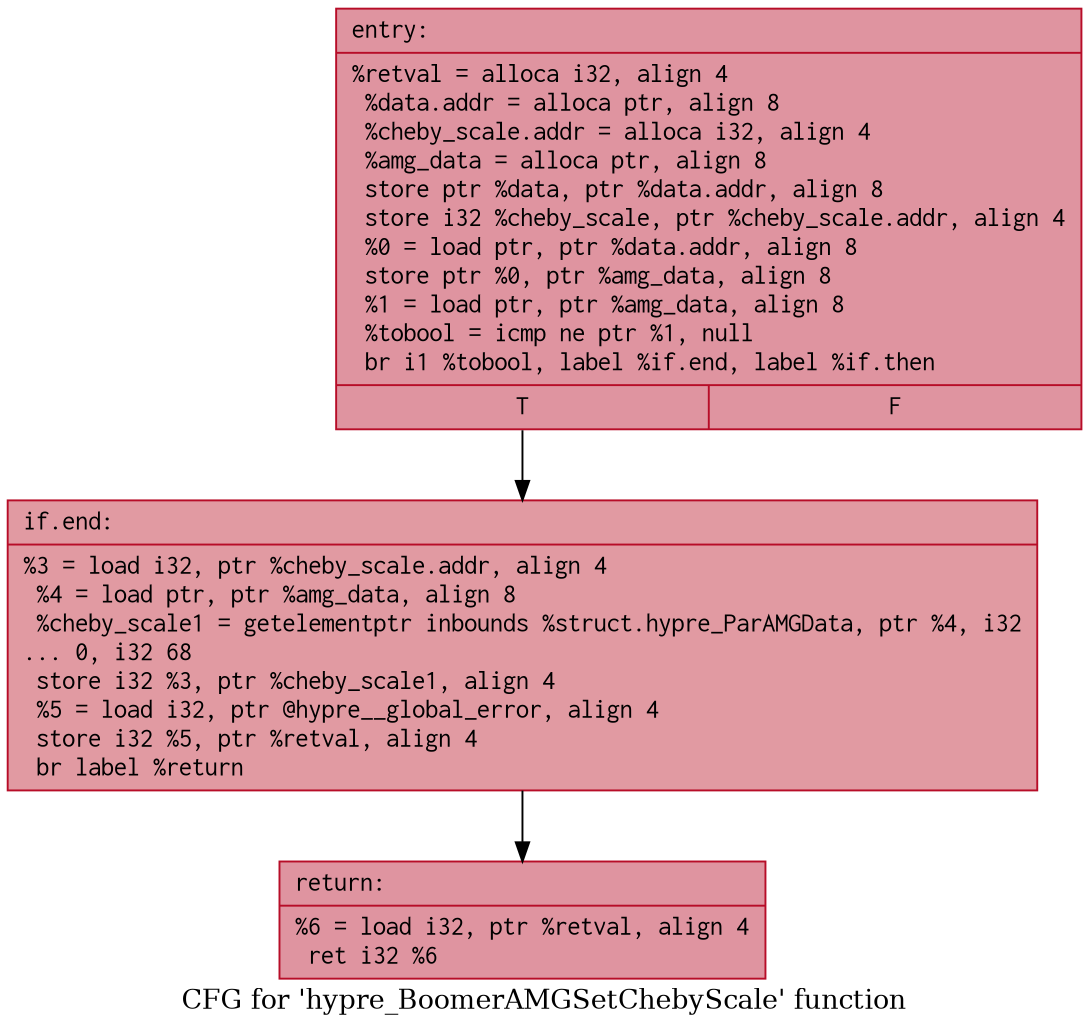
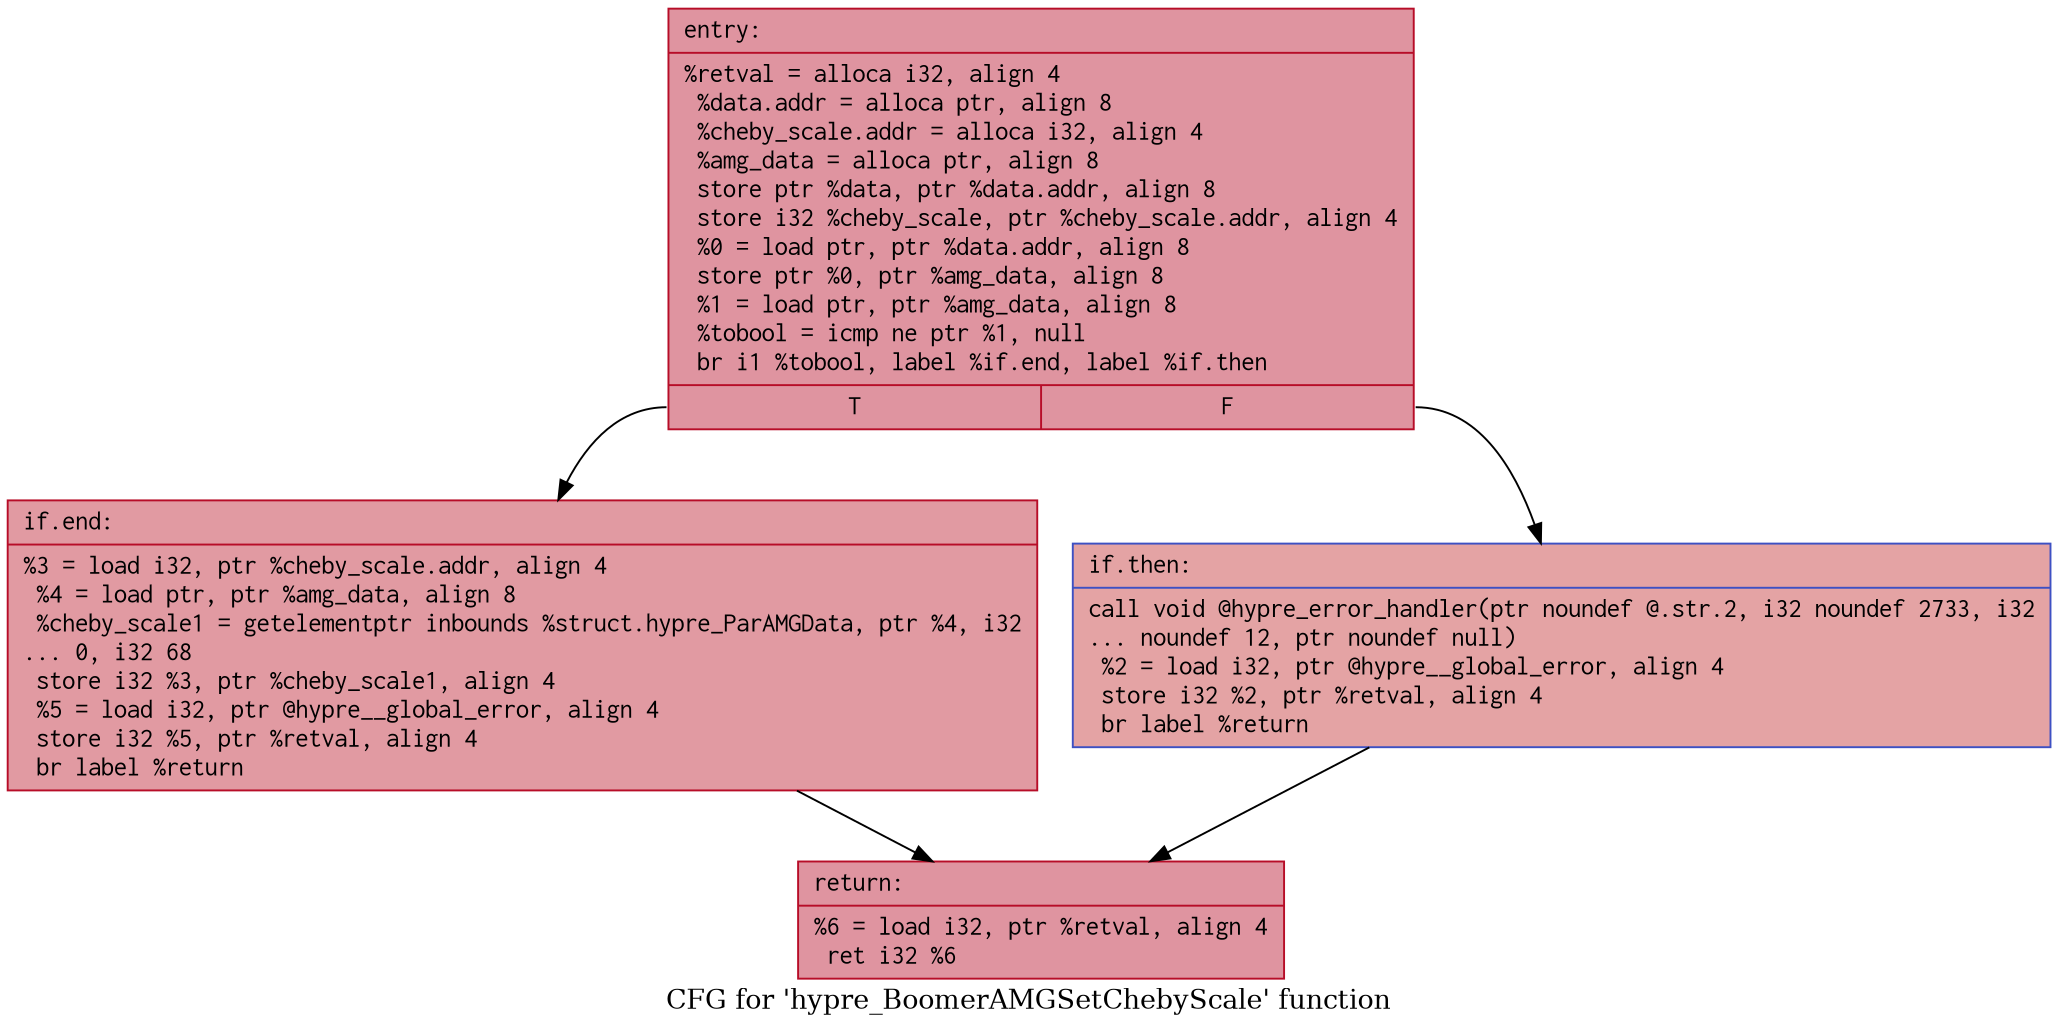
node "if.then:": added
